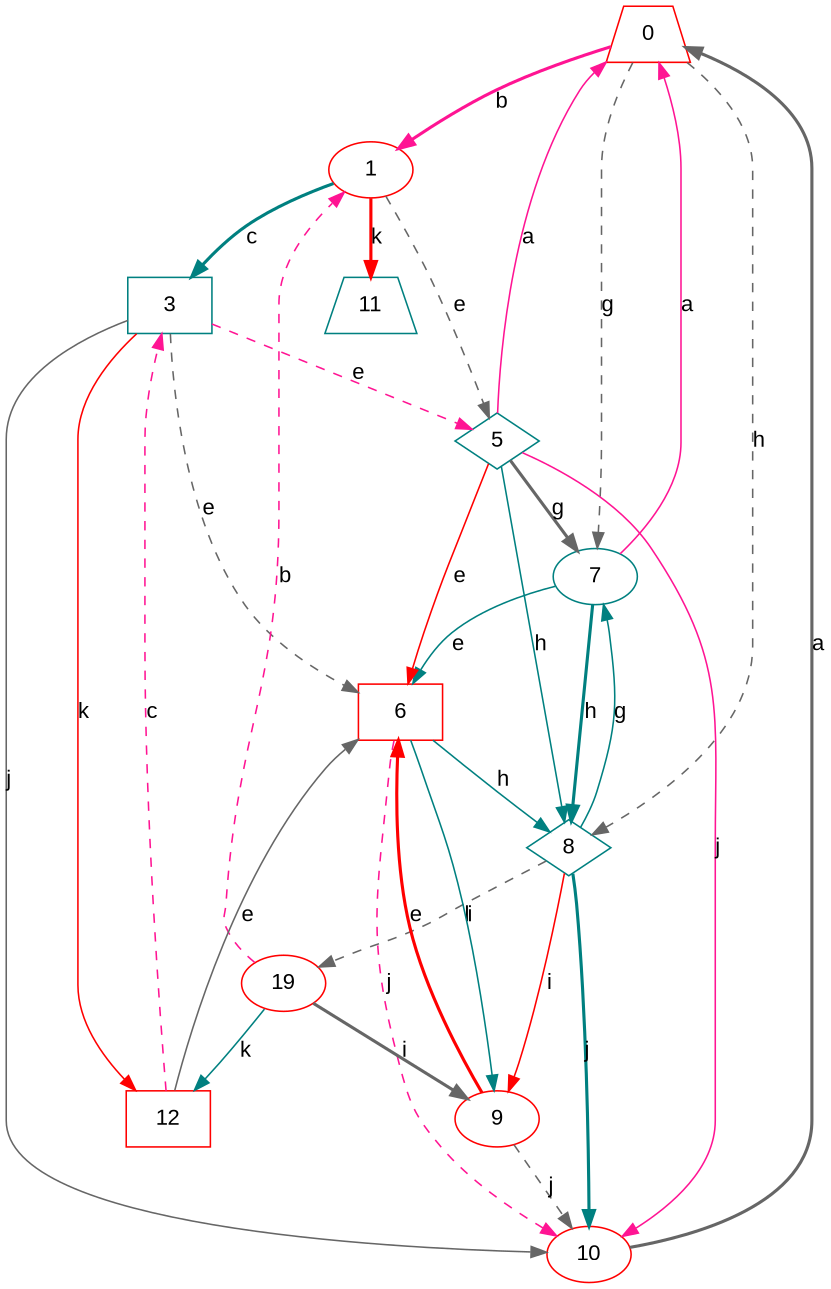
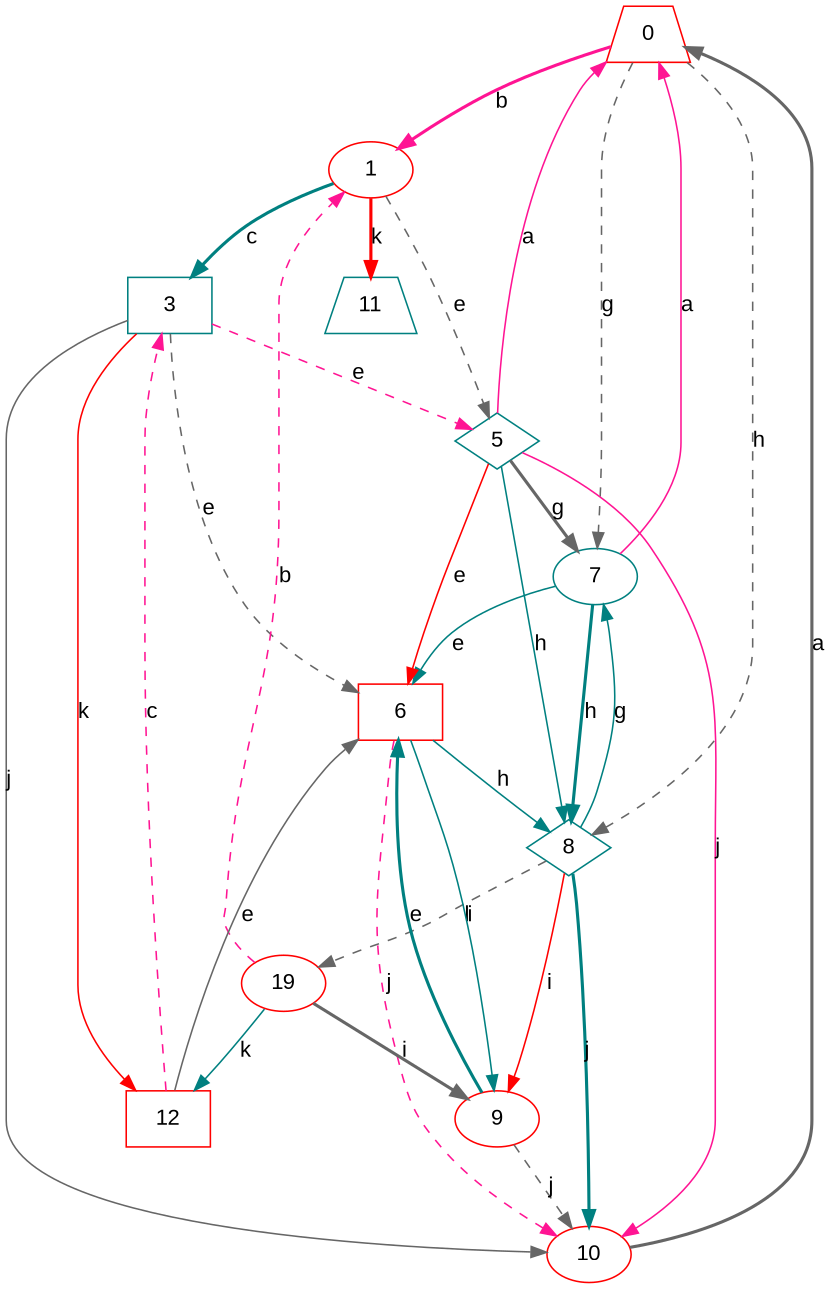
edge "9" -> "6": color red -> teal
